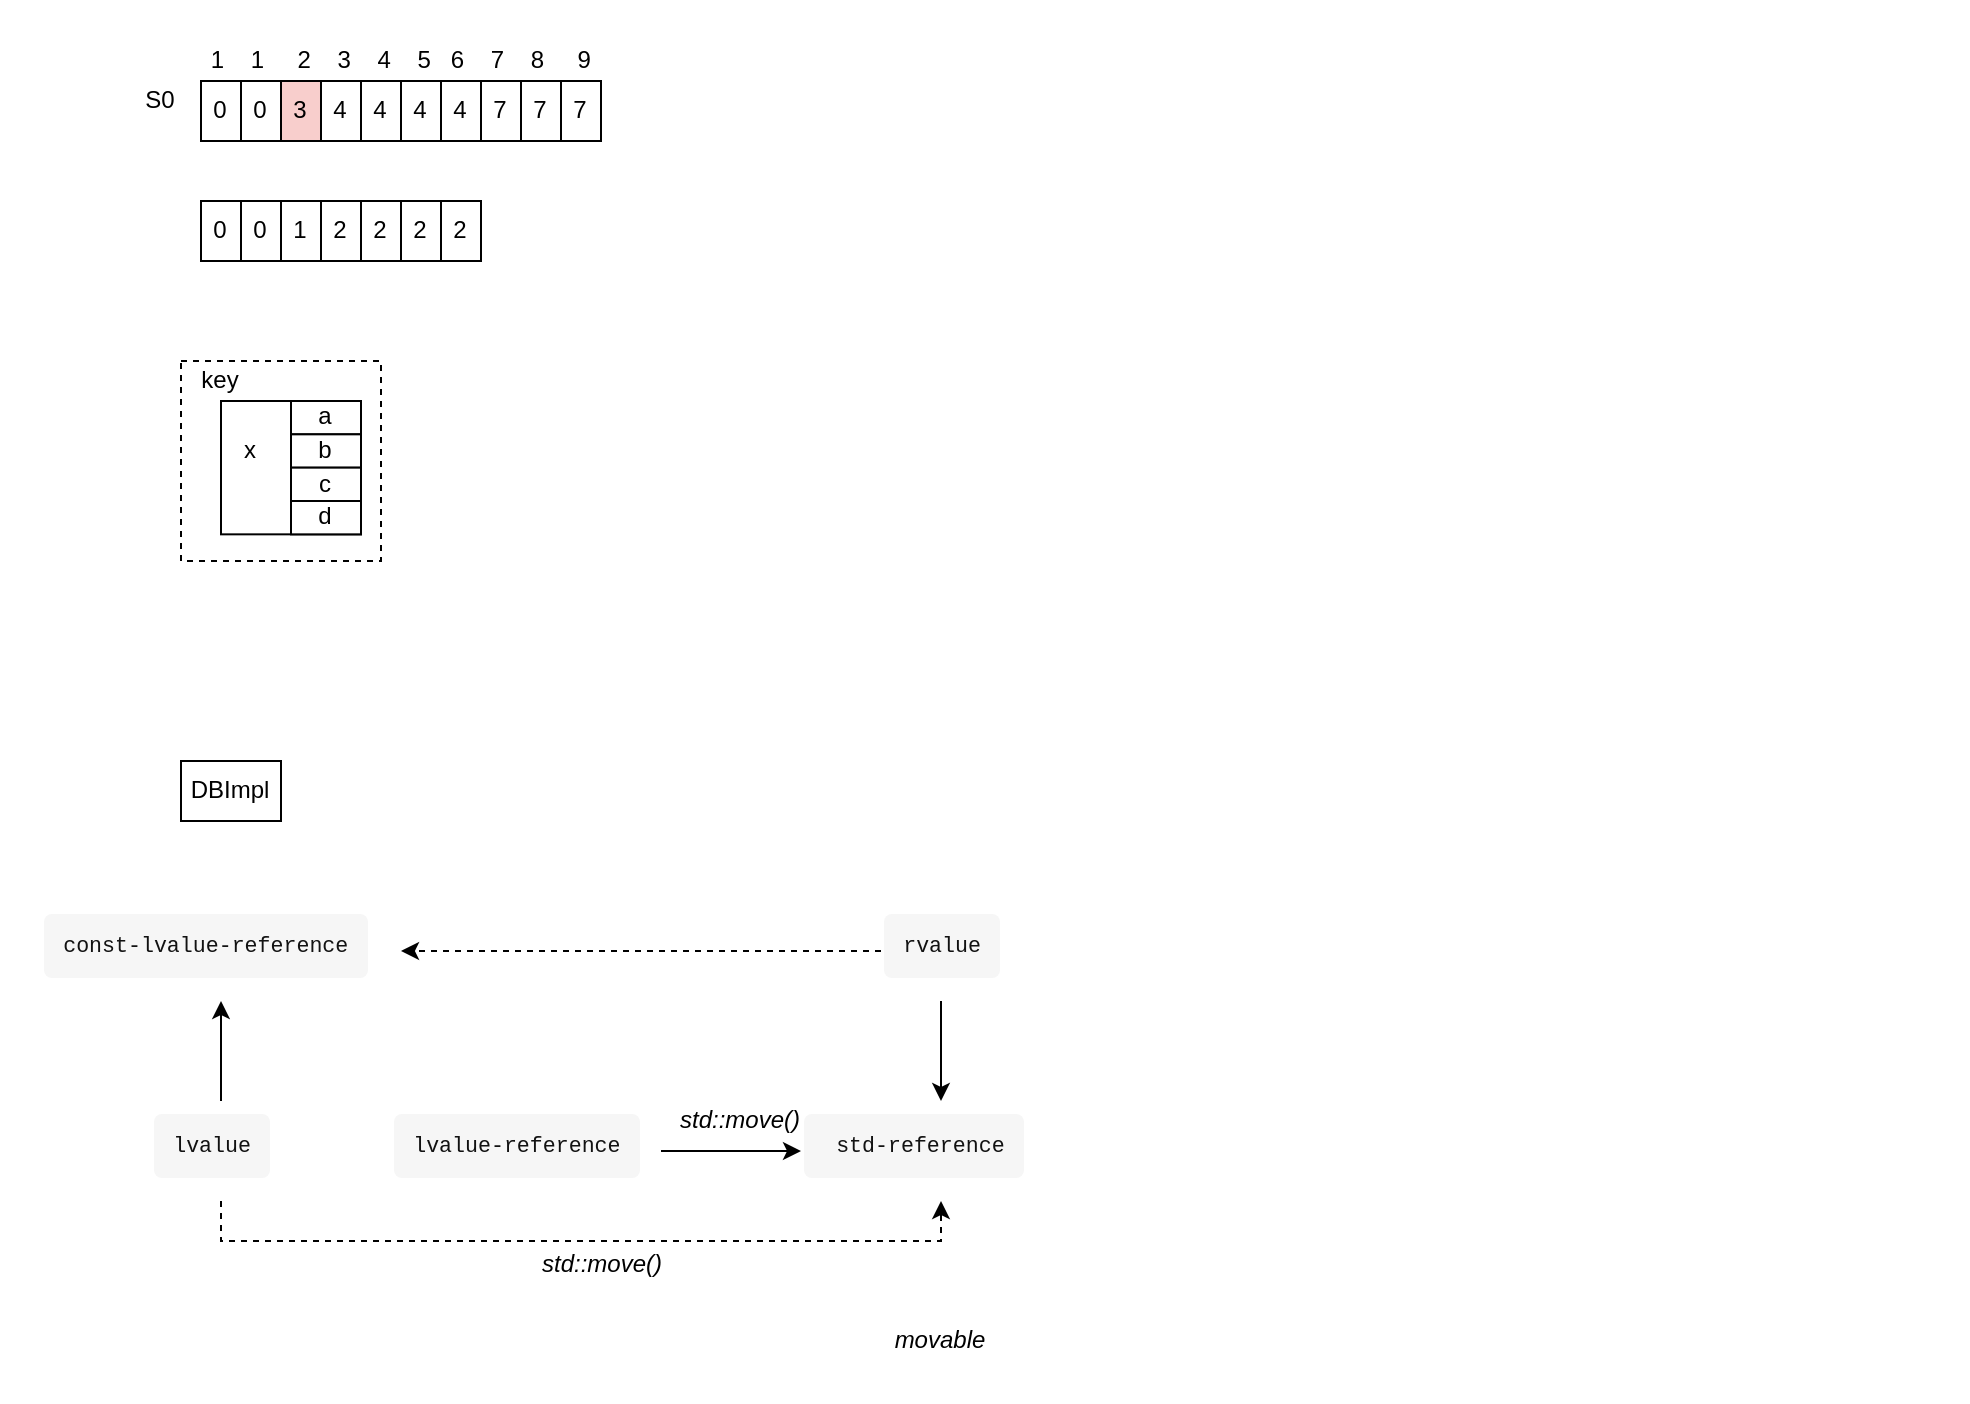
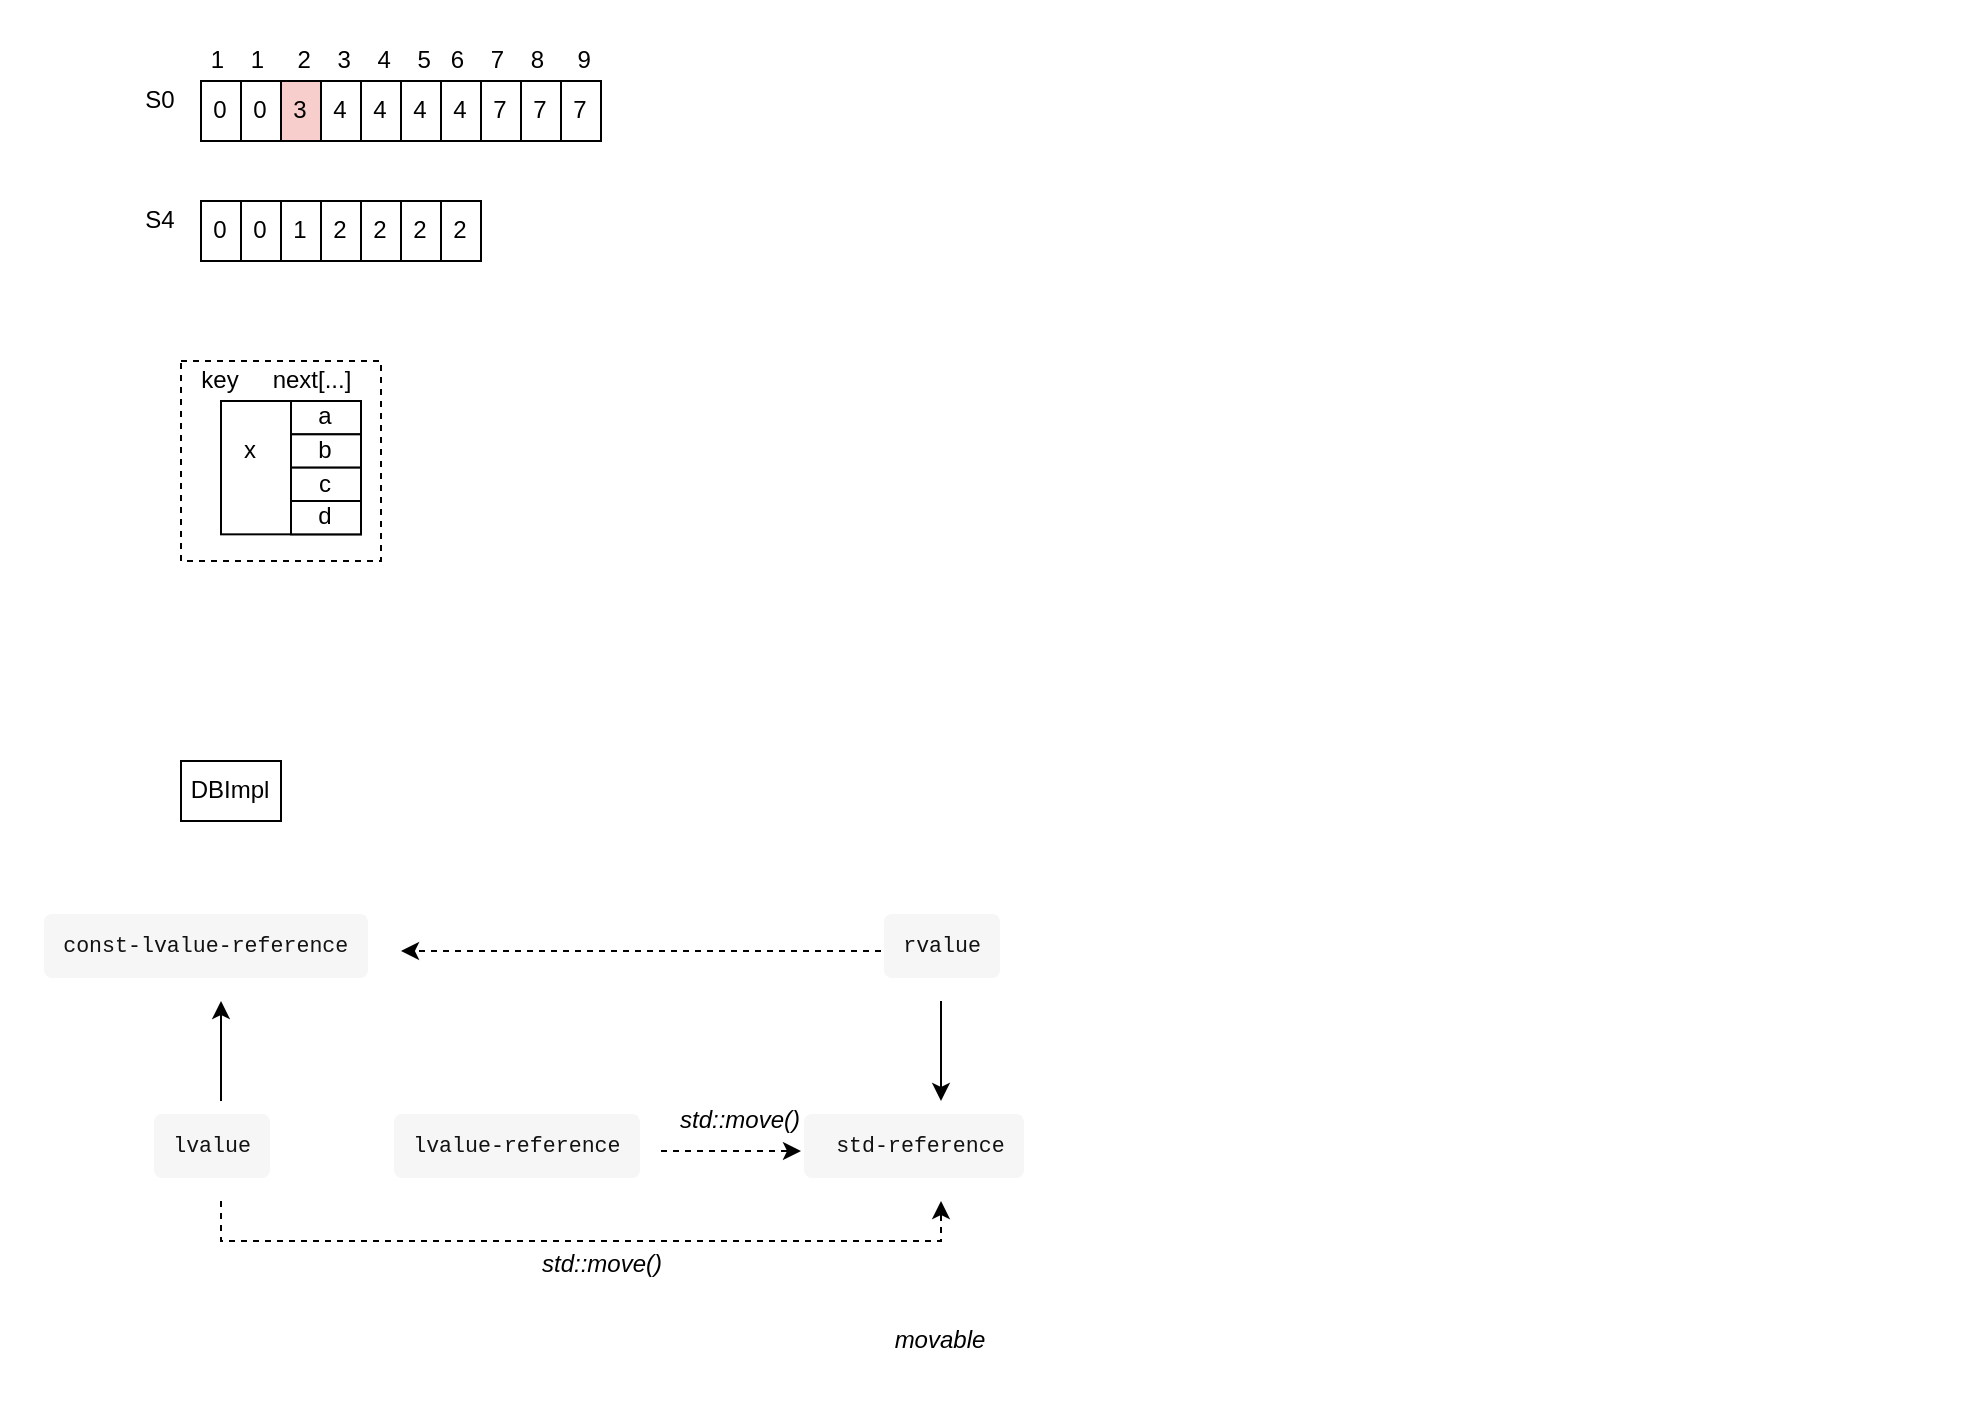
node "S4": added
node "next[...]": added
edge "lvalue-reference" -> "std-reference": style solid -> dashed
